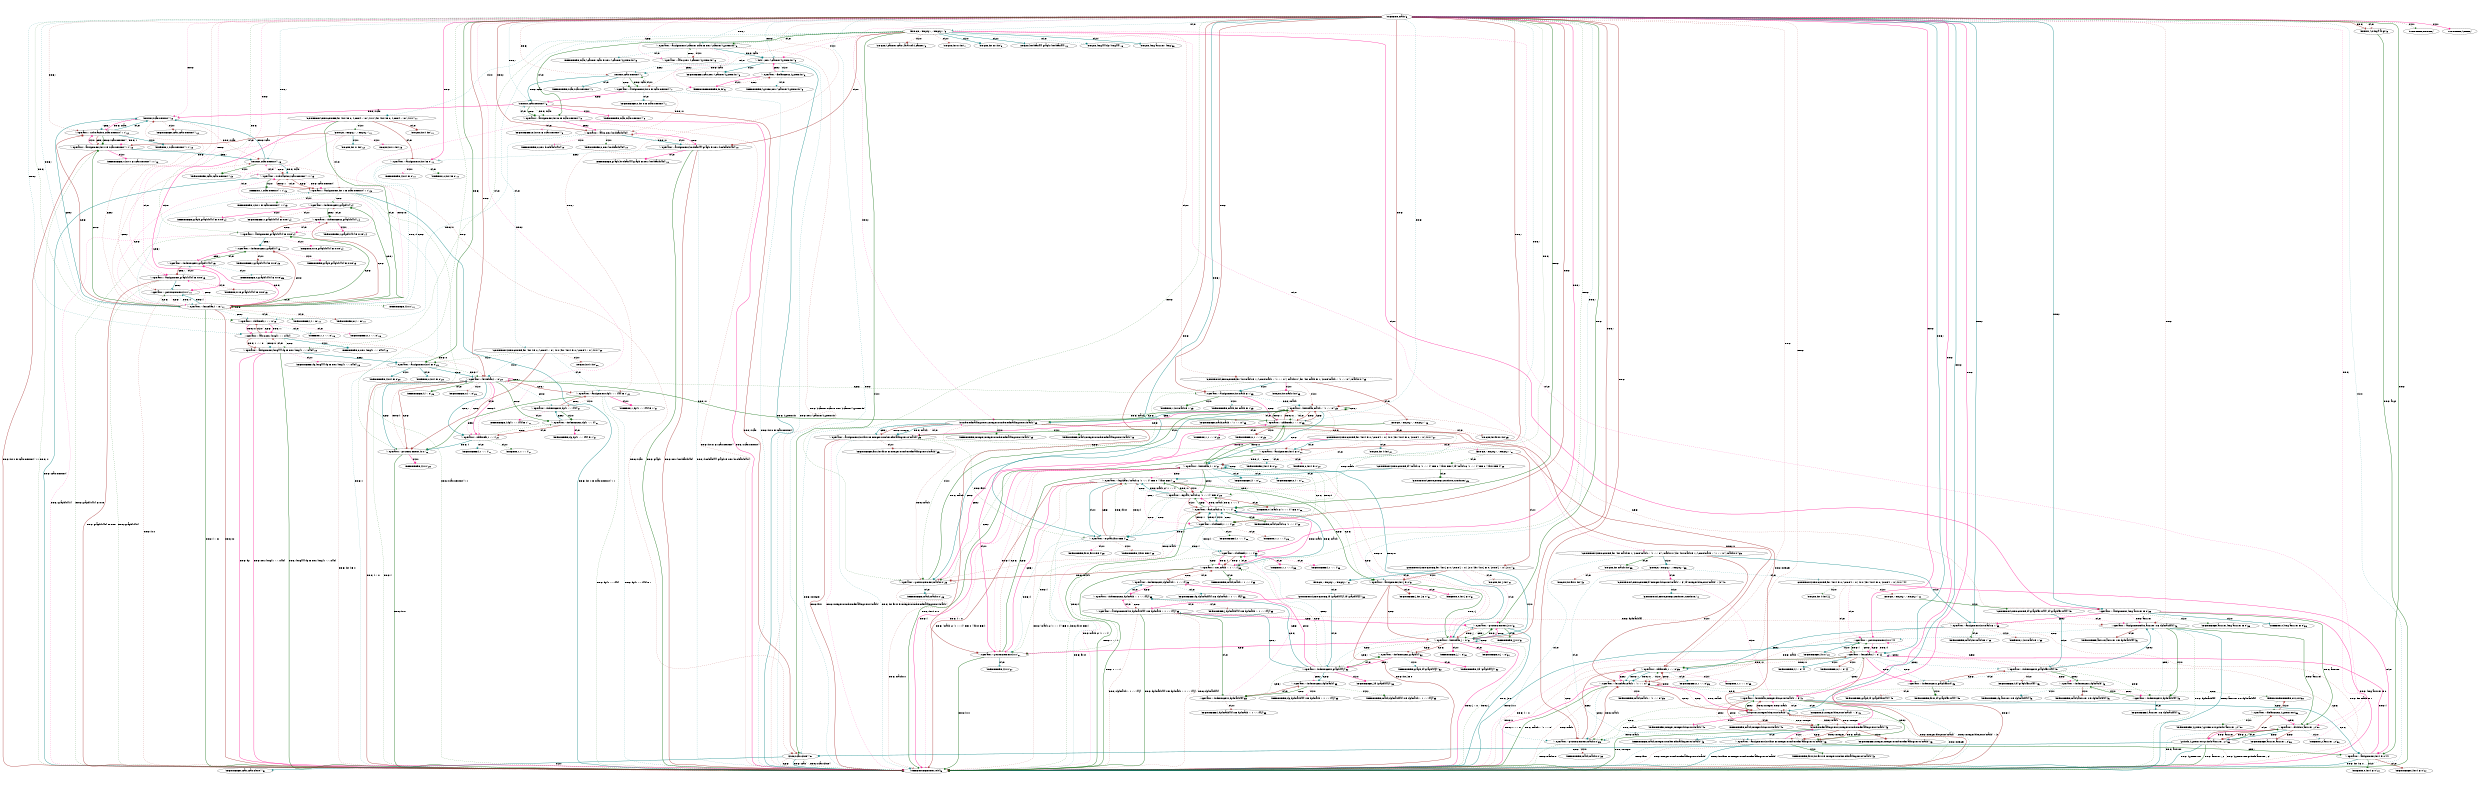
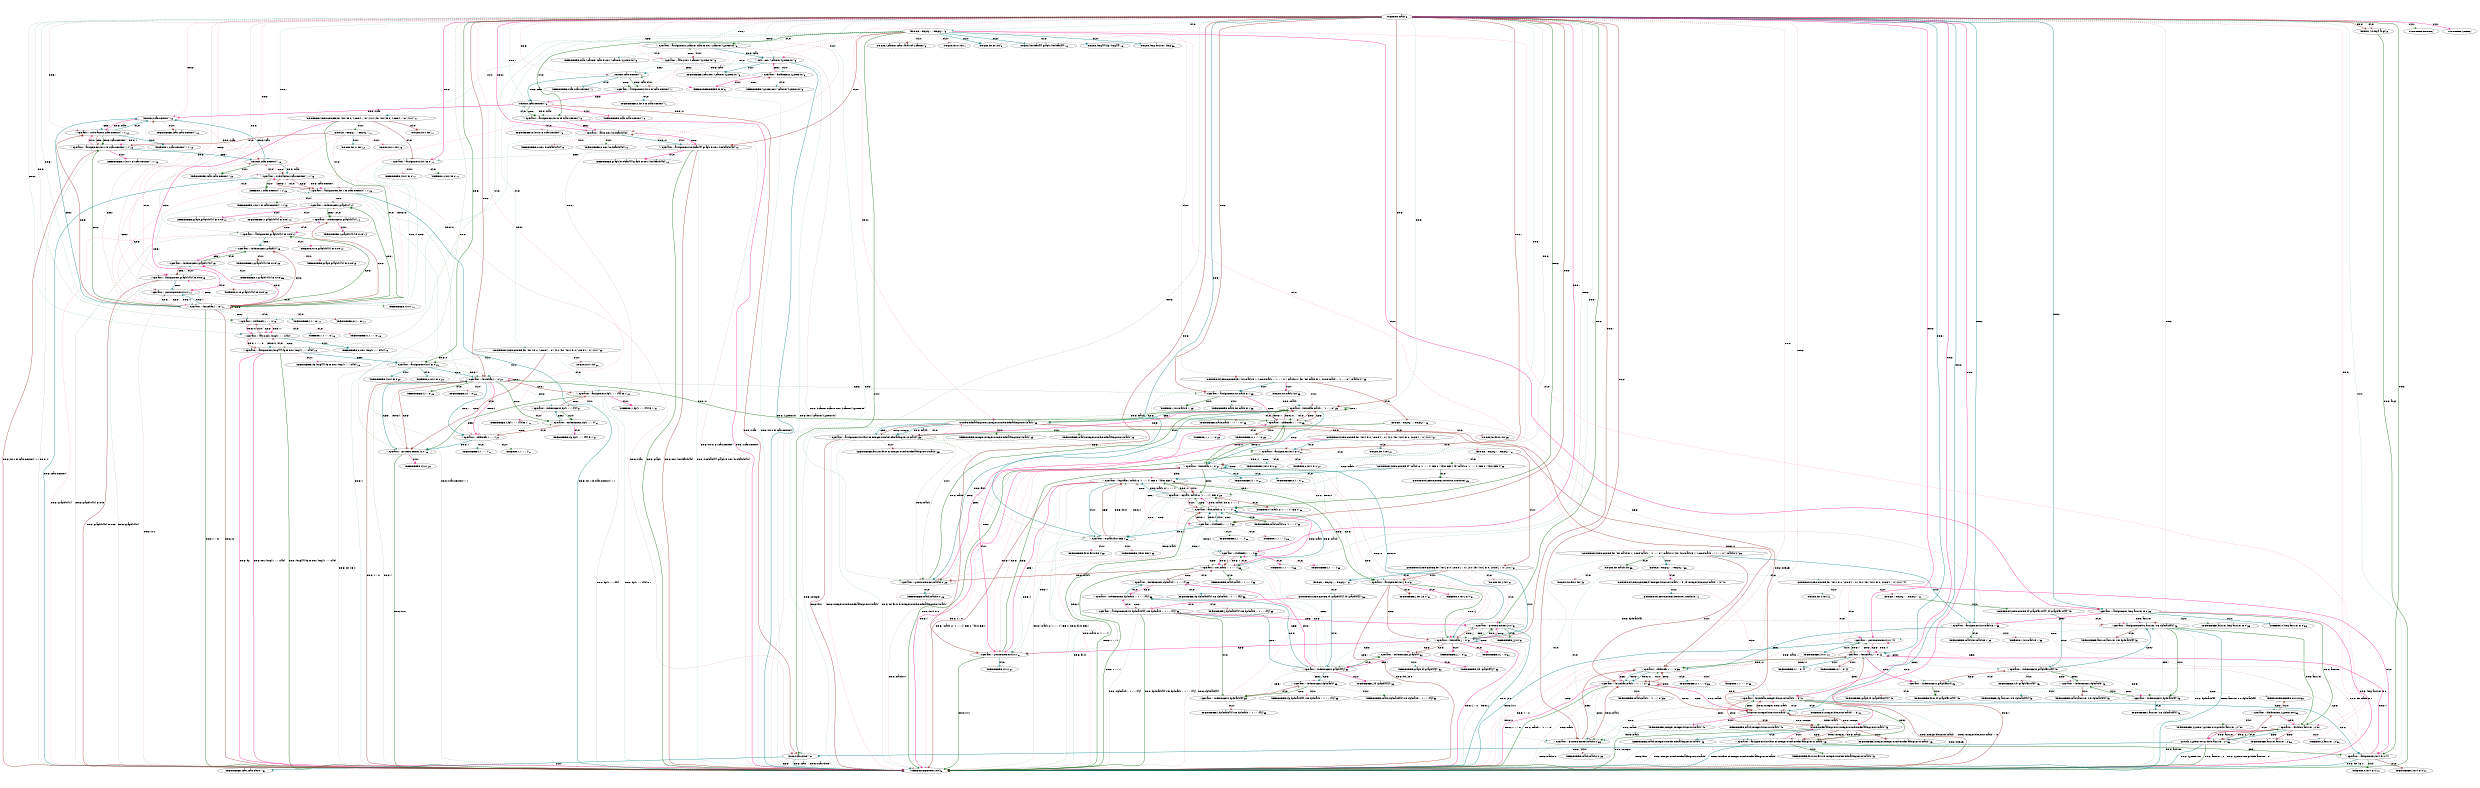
edge "(METHOD,main)" -> "(<operator>.alloc,new boolean[n][n])": color brown -> deeppink
